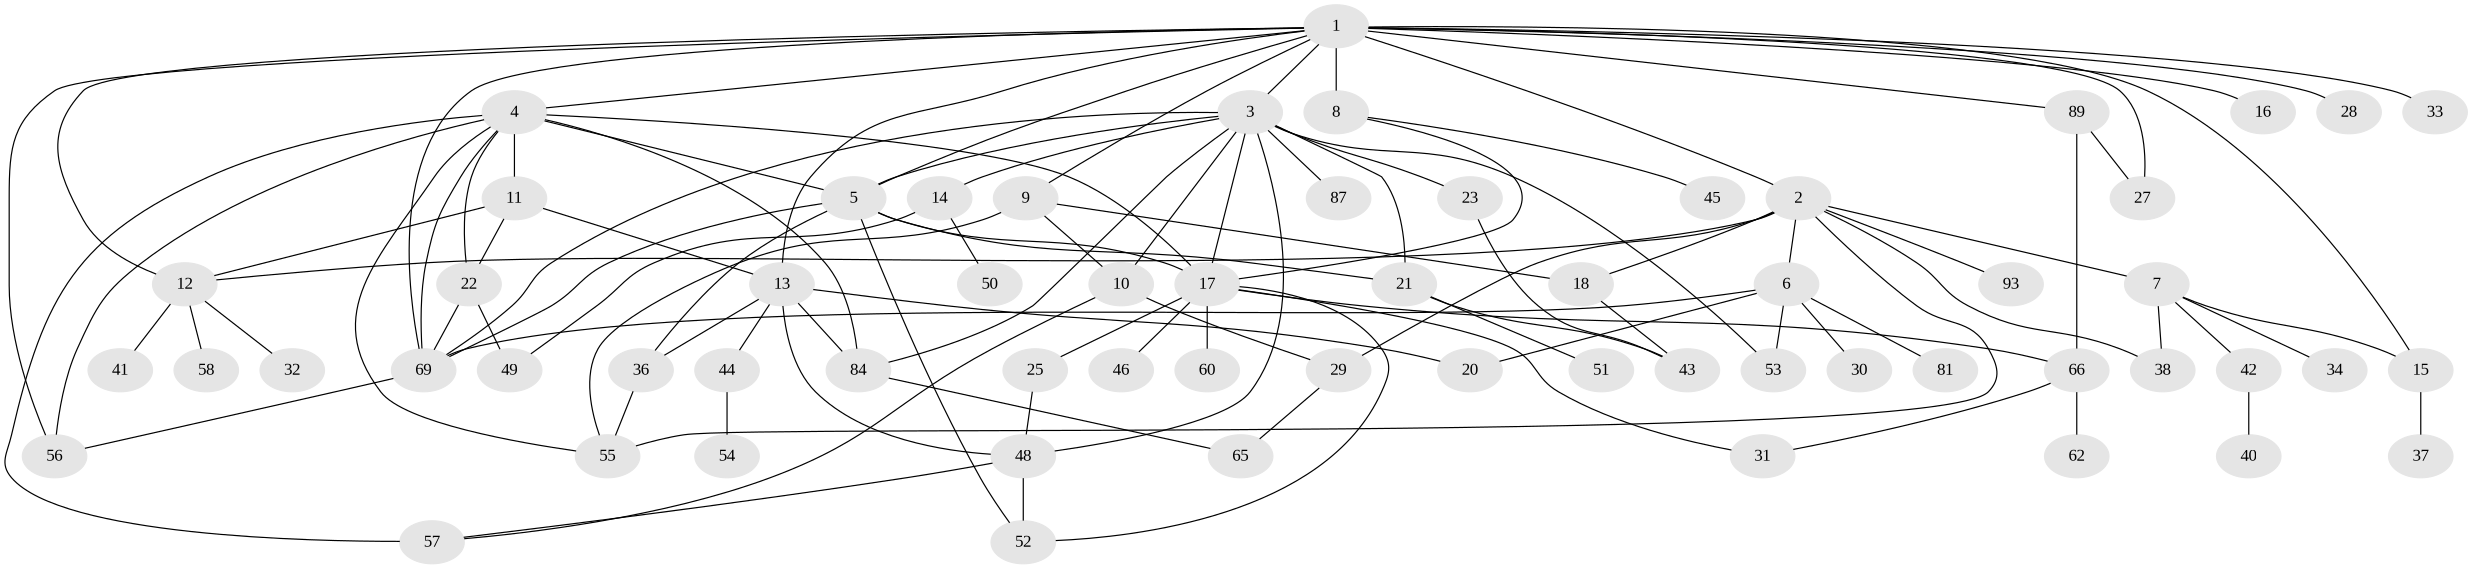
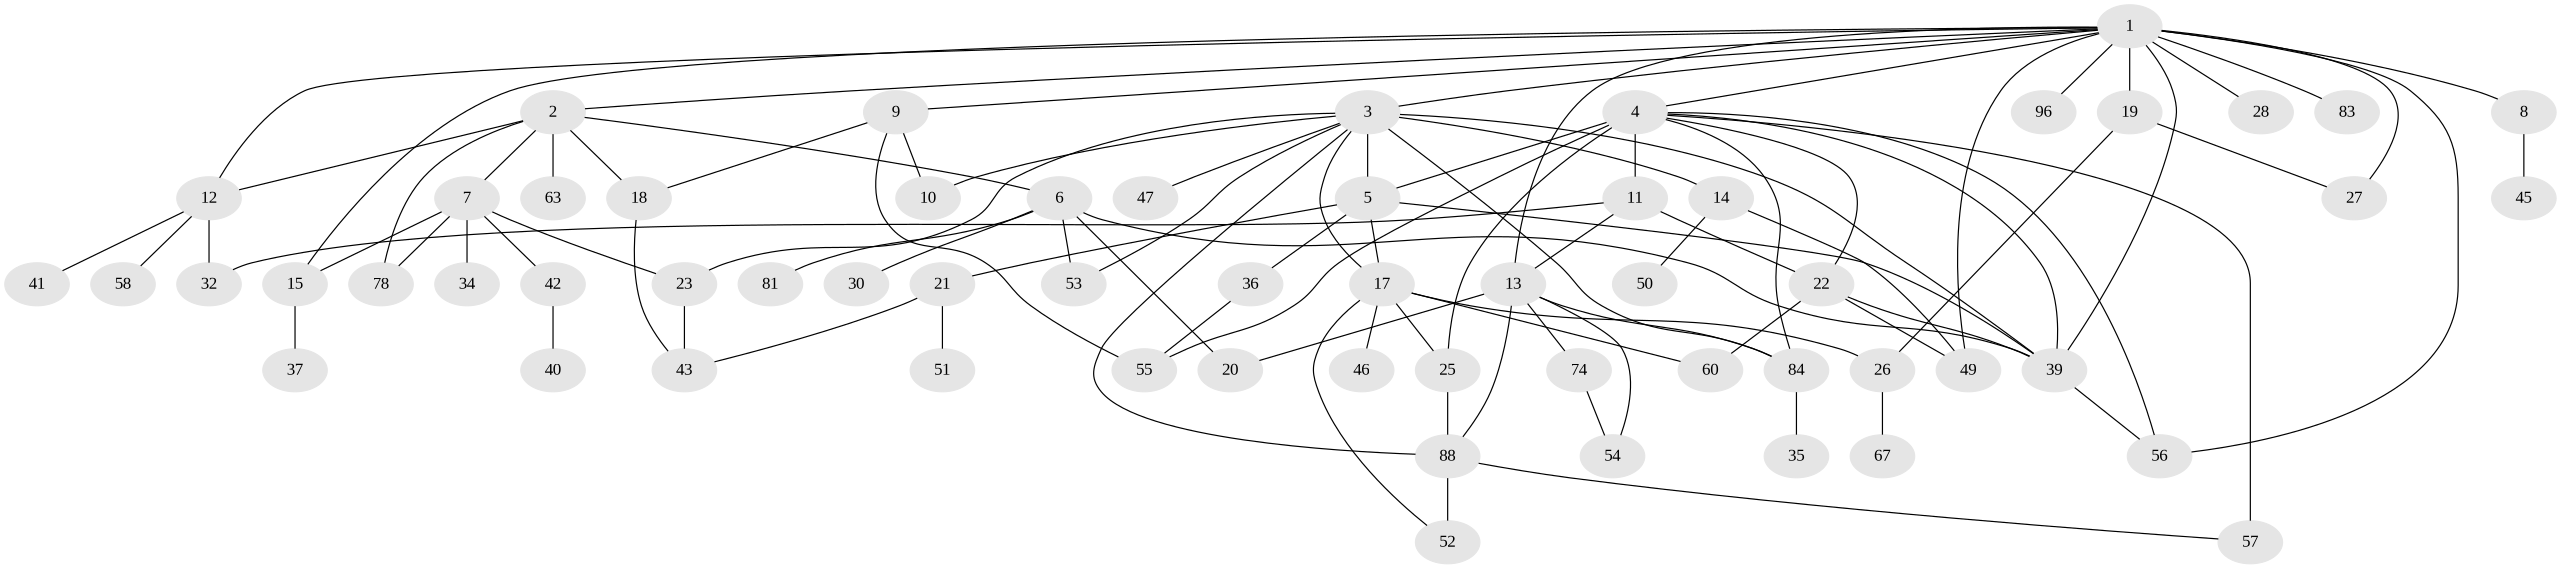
edge "1" -- "5": now "1" -- "49"
node "89": label "89" -> "19"
node "16": label "16" -> "96"
node "33": label "33" -> "83"
edge "4" -- "17": now "4" -- "25"
edge "3" -- "21": removed
node "87": label "87" -> "47"
edge "8" -- "17": removed
edge "11" -- "12": now "11" -- "32"
edge "7" -- "23": added
node "93": label "93" -> "63"
edge "22" -- "60": added
edge "13" -- "36": now "13" -- "54"
node "69": label "69" -> "39"
node "44": label "44" -> "74"
node "29": removed
node "66": label "66" -> "26"
node "38": label "38" -> "78"
edge "5" -- "52": removed
edge "2" -- "55": removed
node "48": label "48" -> "88"
node "65": label "65" -> "35"
node "31": removed
node "62": label "62" -> "67"
edge "10" -- "57": removed
